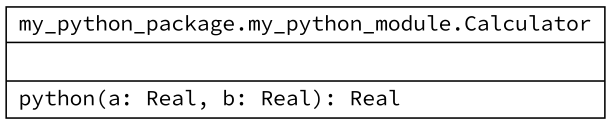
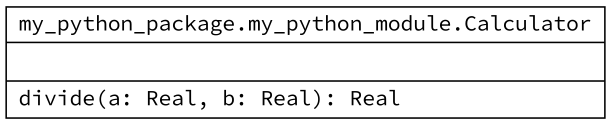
node "my_python_package.my_python_module.Calculator": text "python(a: Real, b: Real): Real" -> "divide(a: Real, b: Real): Real"
